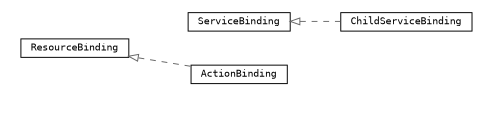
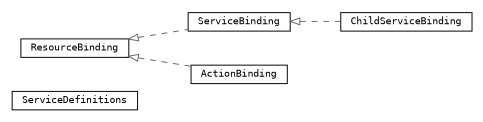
edge "ServiceBinding" -> "ResourceBinding": added
node "ServiceDefinitions": added
